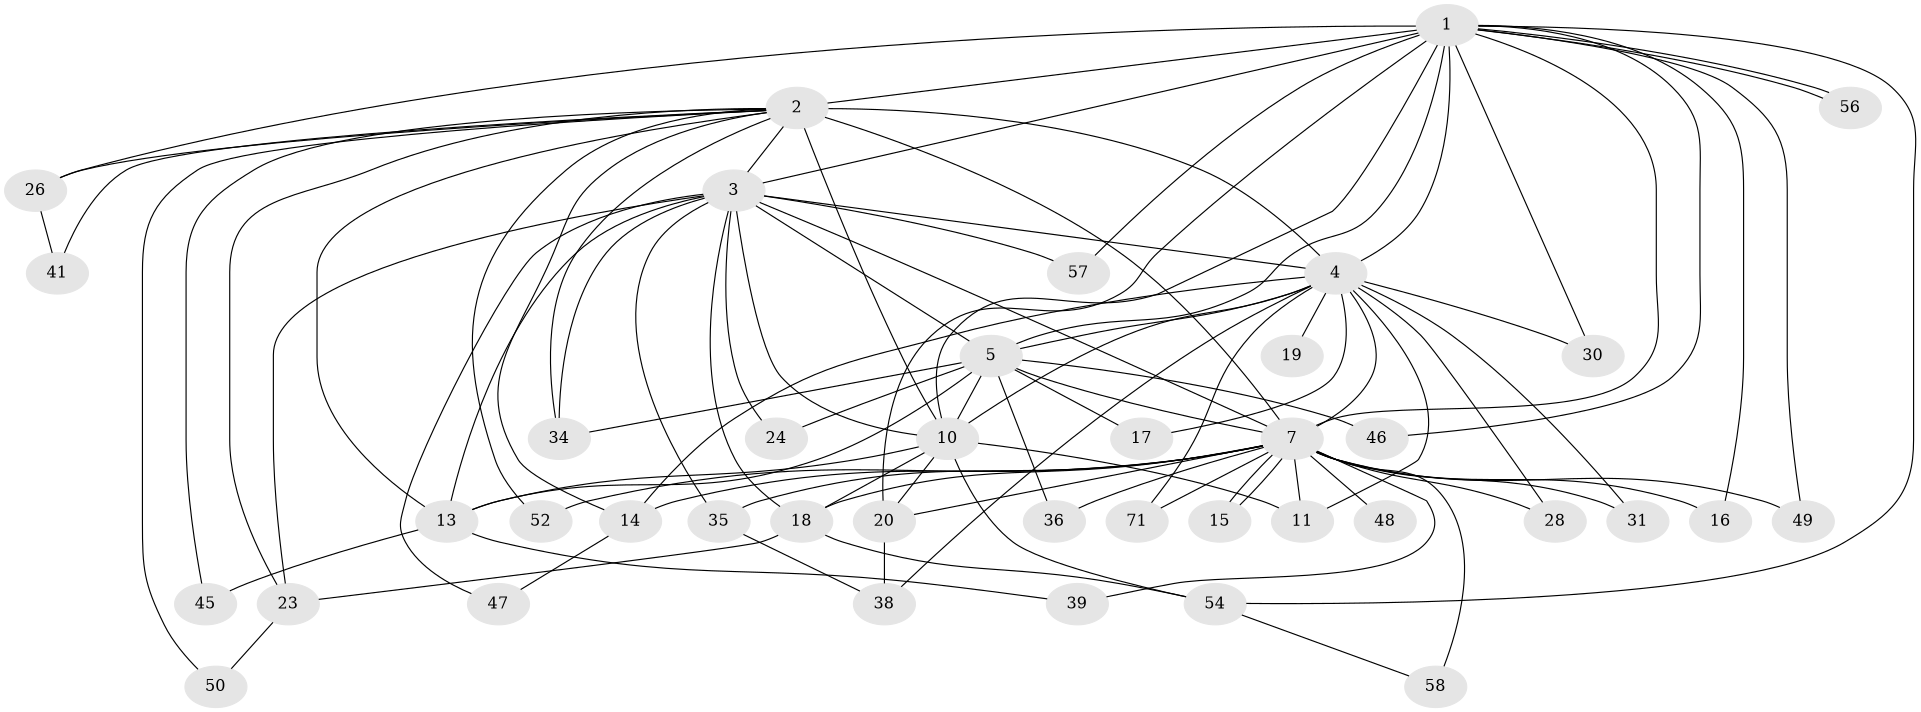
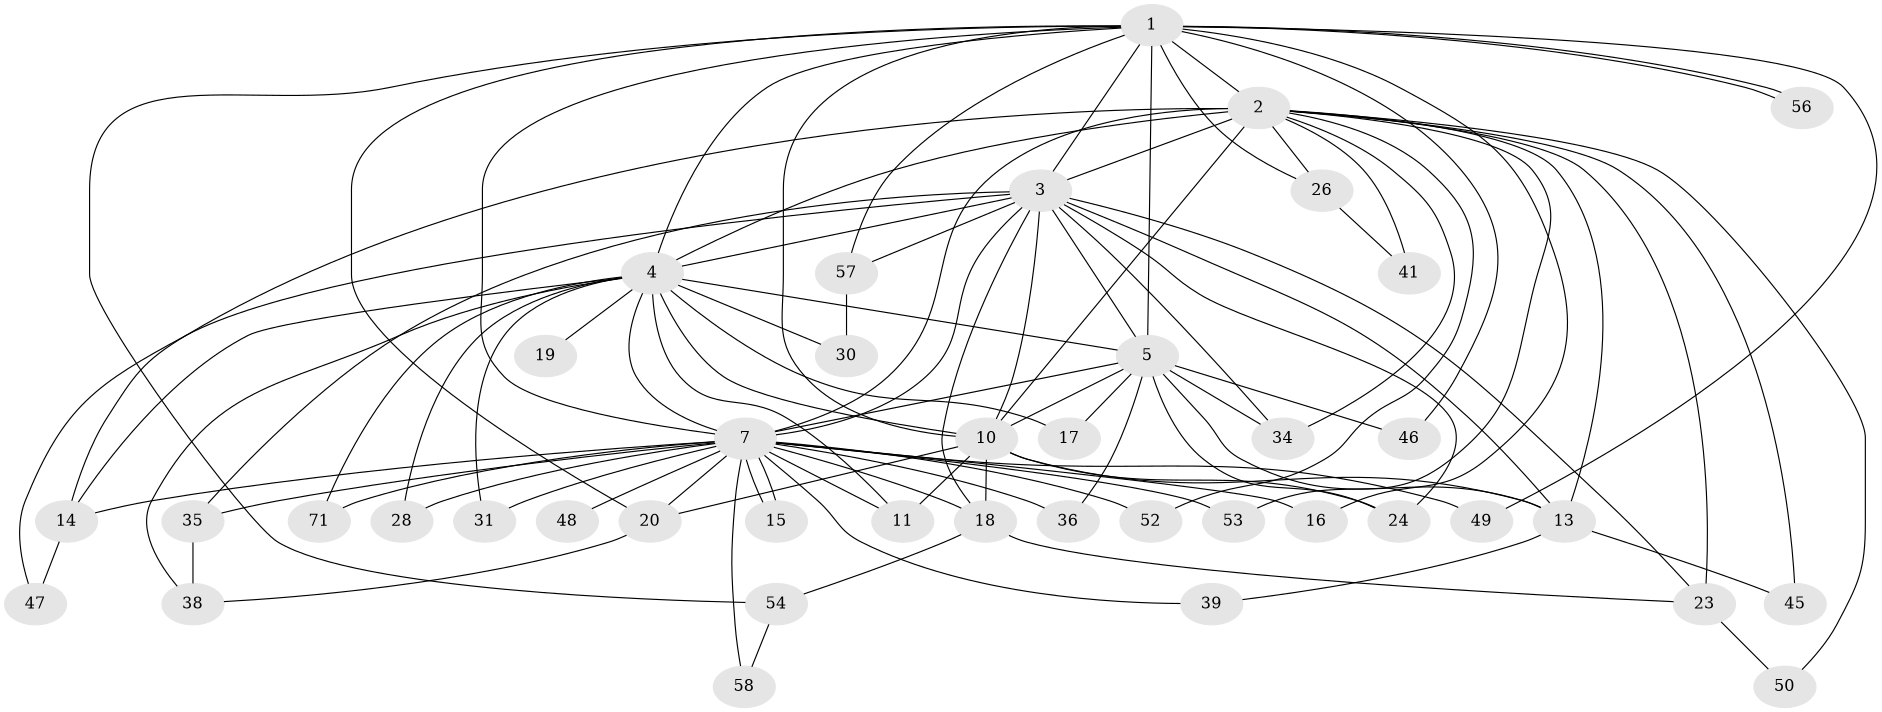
edge "1" -- "30": now "57" -- "30"
node "53": added
edge "10" -- "54": now "10" -- "24"
